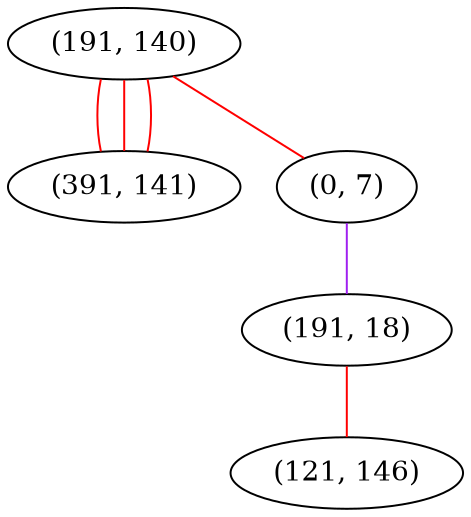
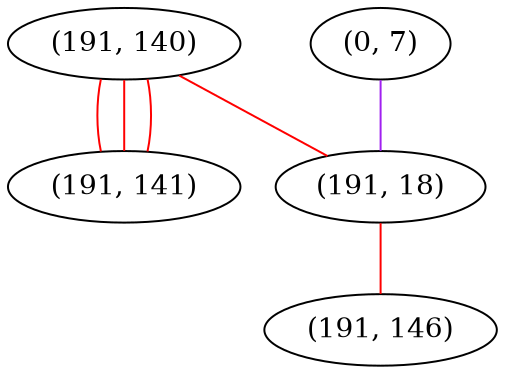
edge "(191, 140)" -- "(0, 7)": now "(191, 140)" -- "(191, 18)"
node "(391, 141)": label "(391, 141)" -> "(191, 141)"
node "(121, 146)": label "(121, 146)" -> "(191, 146)"
